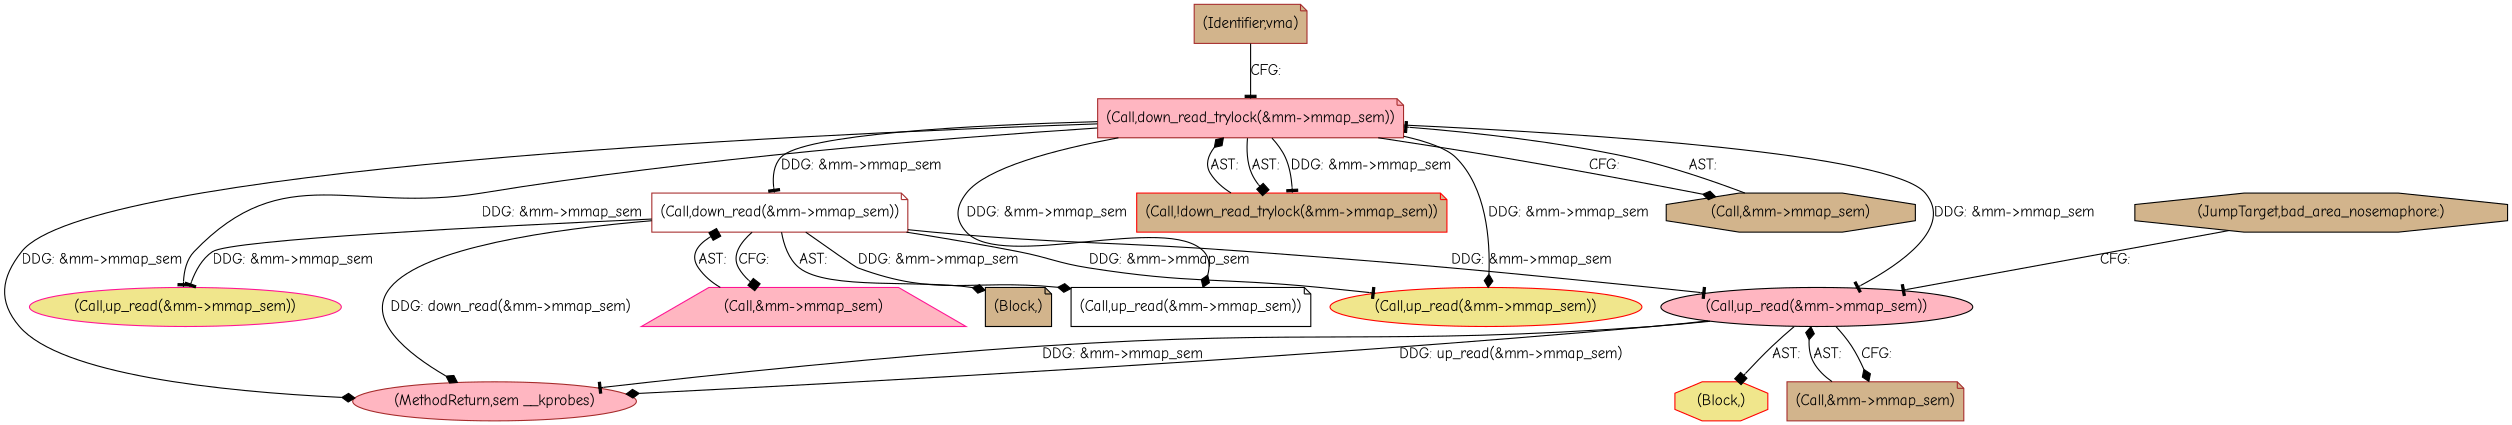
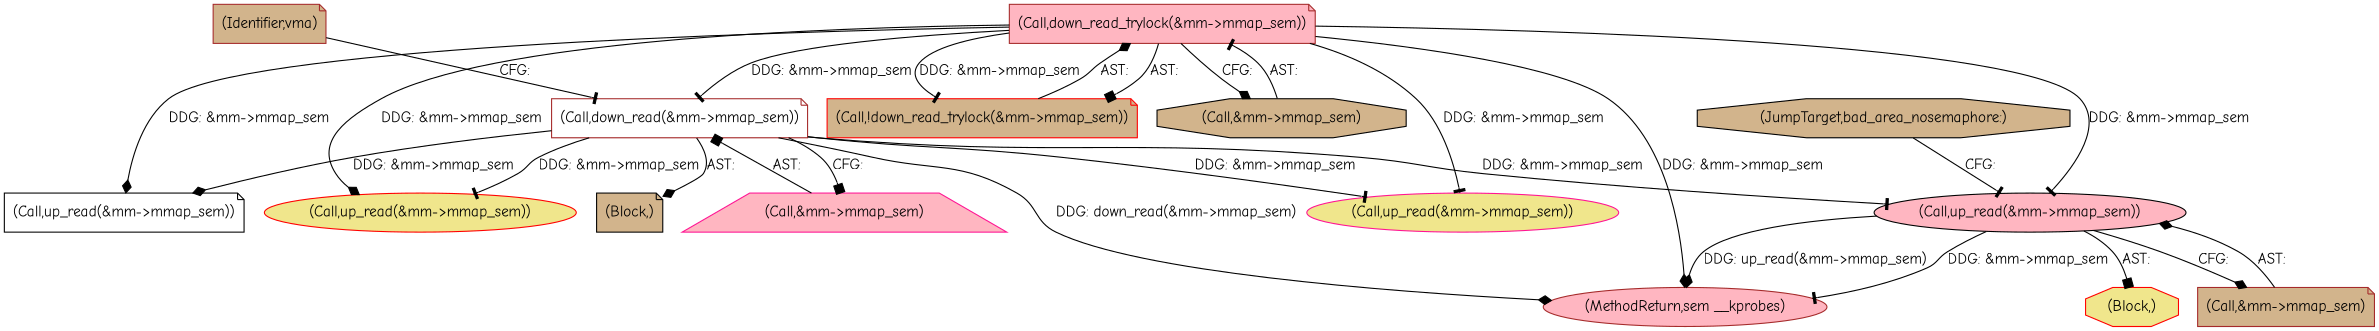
edge "(Identifier,vma)" -> "(Call,down_read_trylock(&mm->mmap_sem))": now "(Identifier,vma)" -> "(Call,down_read(&mm->mmap_sem))"
